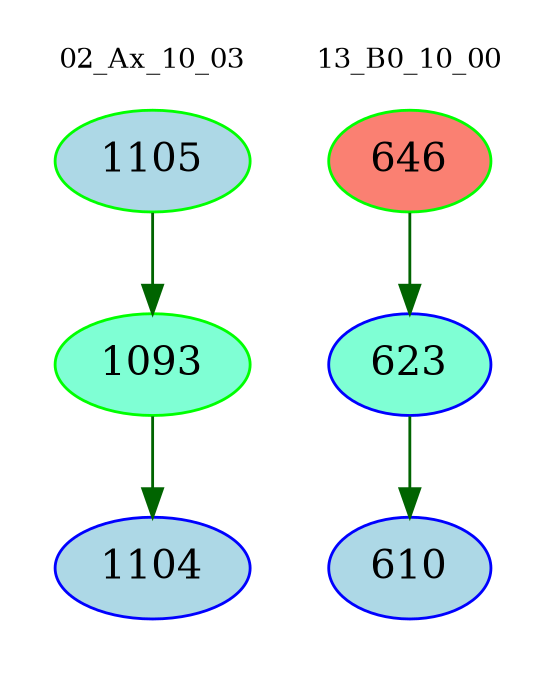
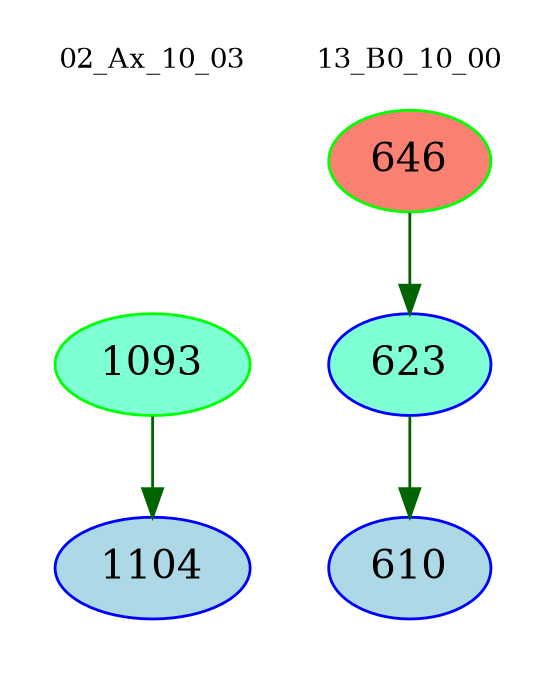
node "1105": removed
